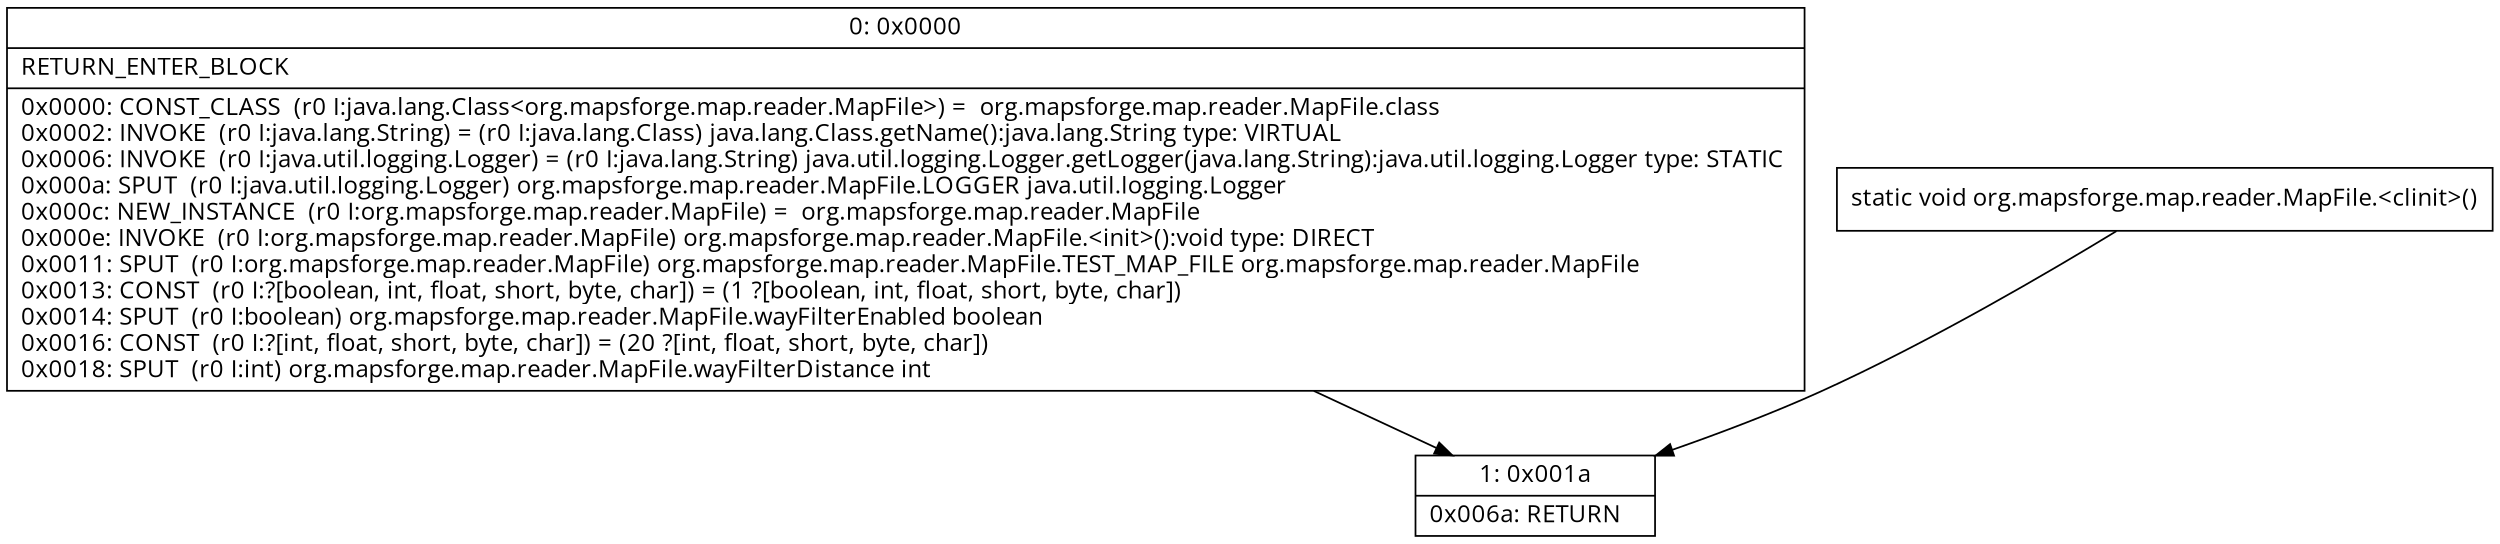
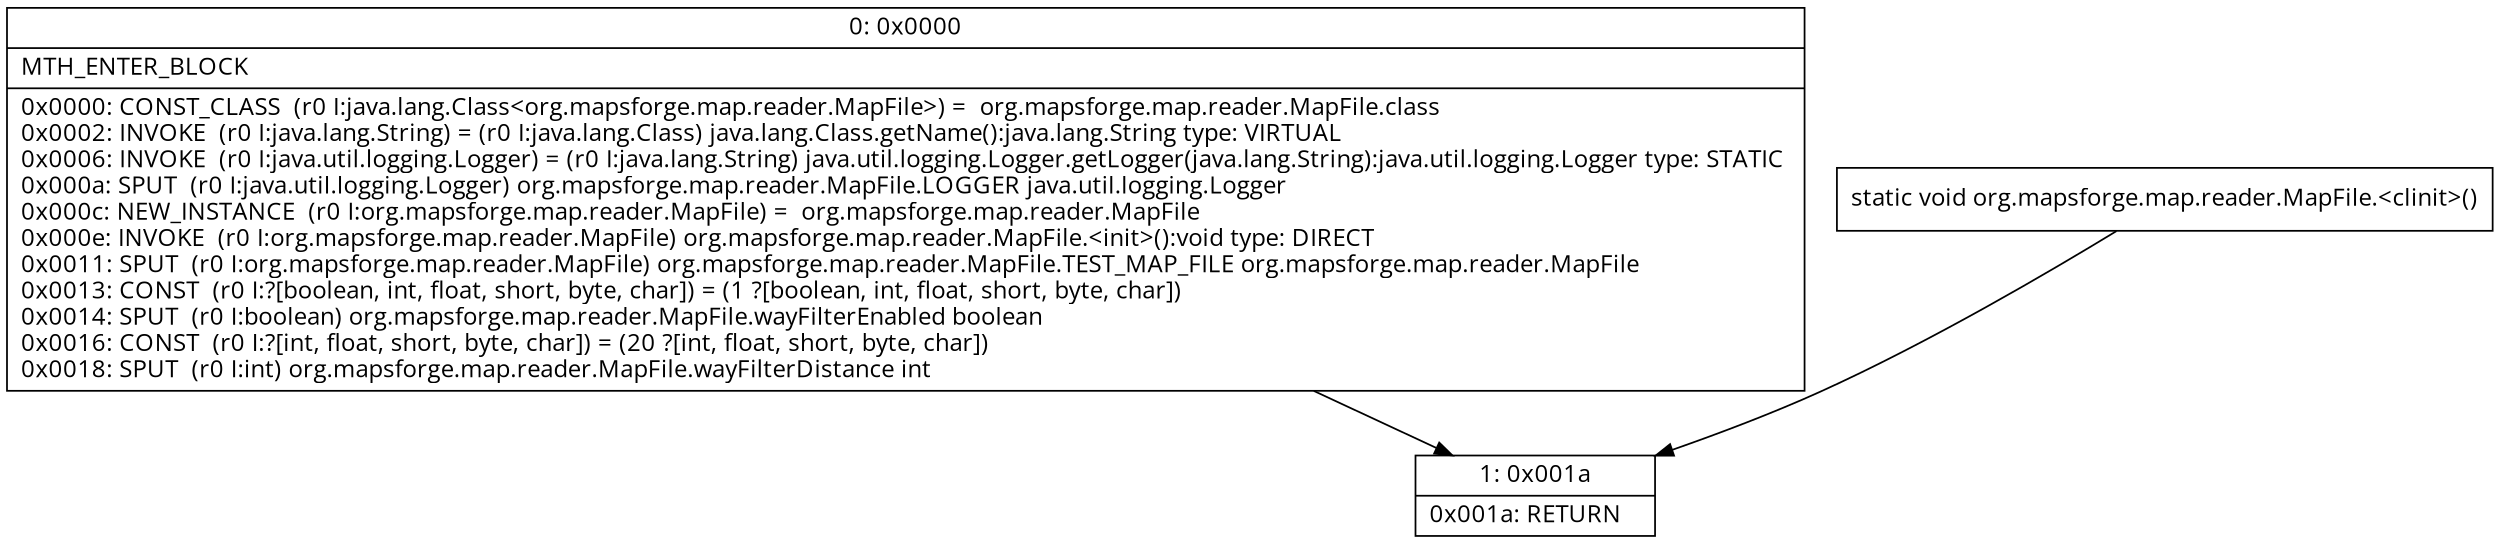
node "0: 0x0000": text "RETURN_ENTER_BLOCK" -> "MTH_ENTER_BLOCK"
node "1: 0x001a": text "0x006a: RETURN" -> "0x001a: RETURN"
